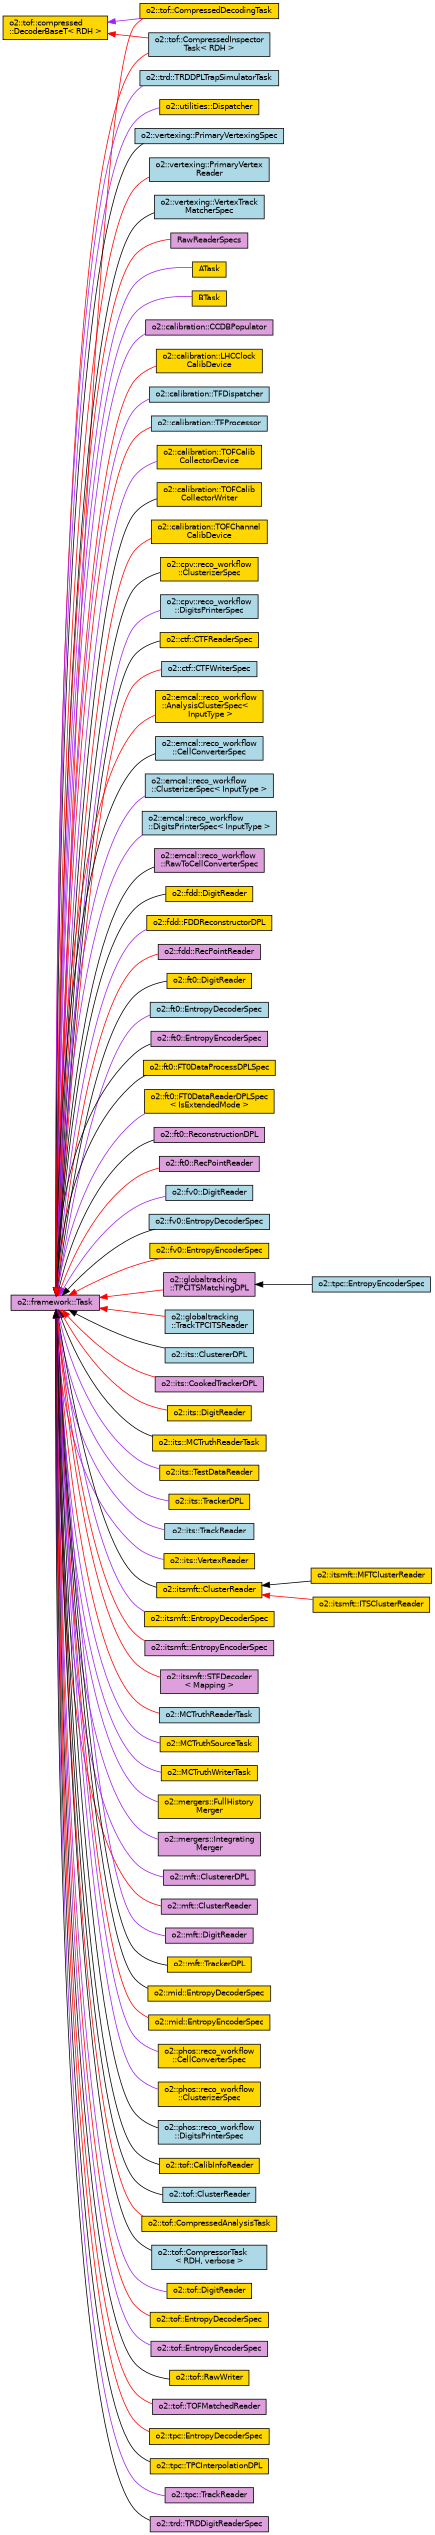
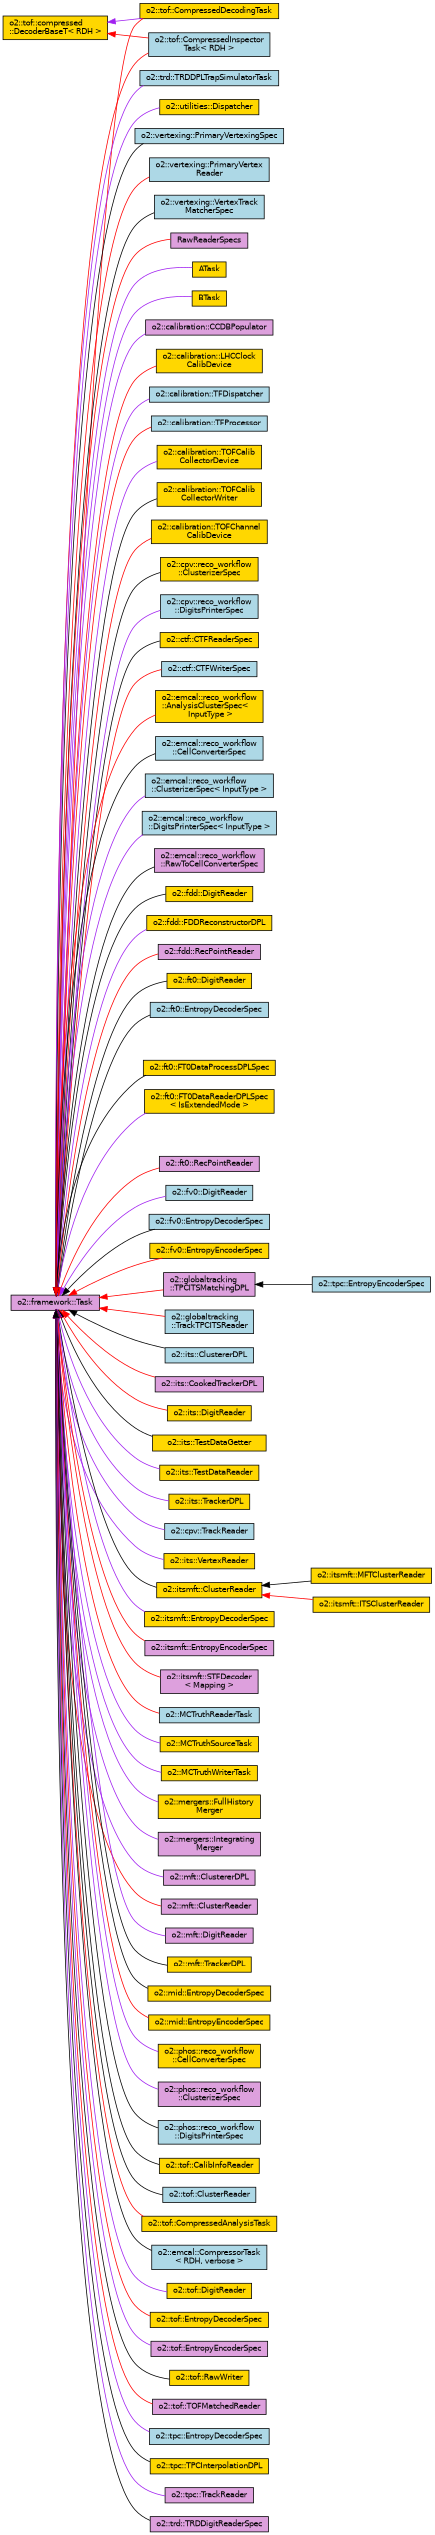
node "o2::ft0::EntropyEncoderSpec": removed
node "o2::ft0::ReconstructionDPL": removed
edge "o2::ft0::EntropyDecoderSpec" -> "o2::framework::Task": color purple -> black
node "o2::its::MCTruthReaderTask": label "o2::its::MCTruthReaderTask" -> "o2::its::TestDataGetter"
node "o2::its::TrackReader": label "o2::its::TrackReader" -> "o2::cpv::TrackReader"
edge "o2::tpc::EntropyDecoderSpec" -> "o2::framework::Task": color red -> purple
node "o2::phos::reco_workflow ::ClusterizerSpec": fillcolor gold -> plum
node "o2::tof::CompressorTask < RDH, verbose >": label "o2::tof::CompressorTask < RDH, verbose >" -> "o2::emcal::CompressorTask < RDH, verbose >"
node "o2::tpc::EntropyDecoderSpec": fillcolor gold -> lightblue
